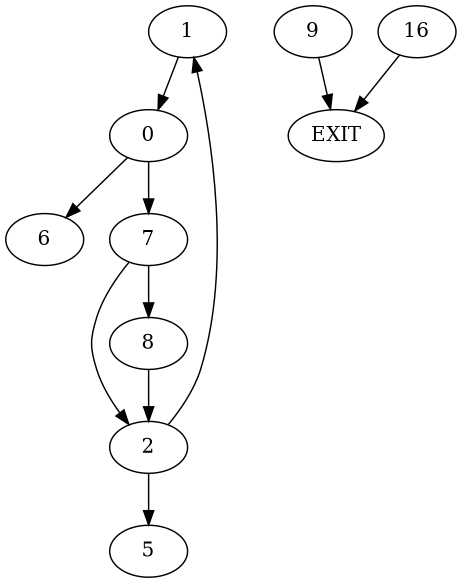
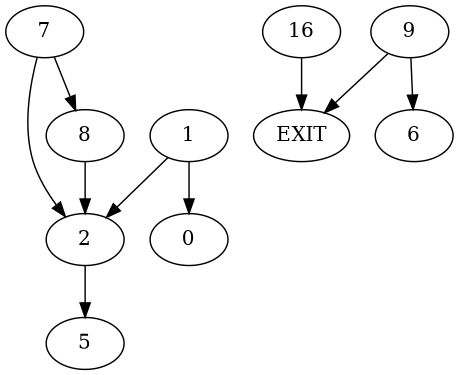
edge "0" -> "7": removed
edge "0" -> "6": now "9" -> "6"
edge "2" -> "1": reversed
